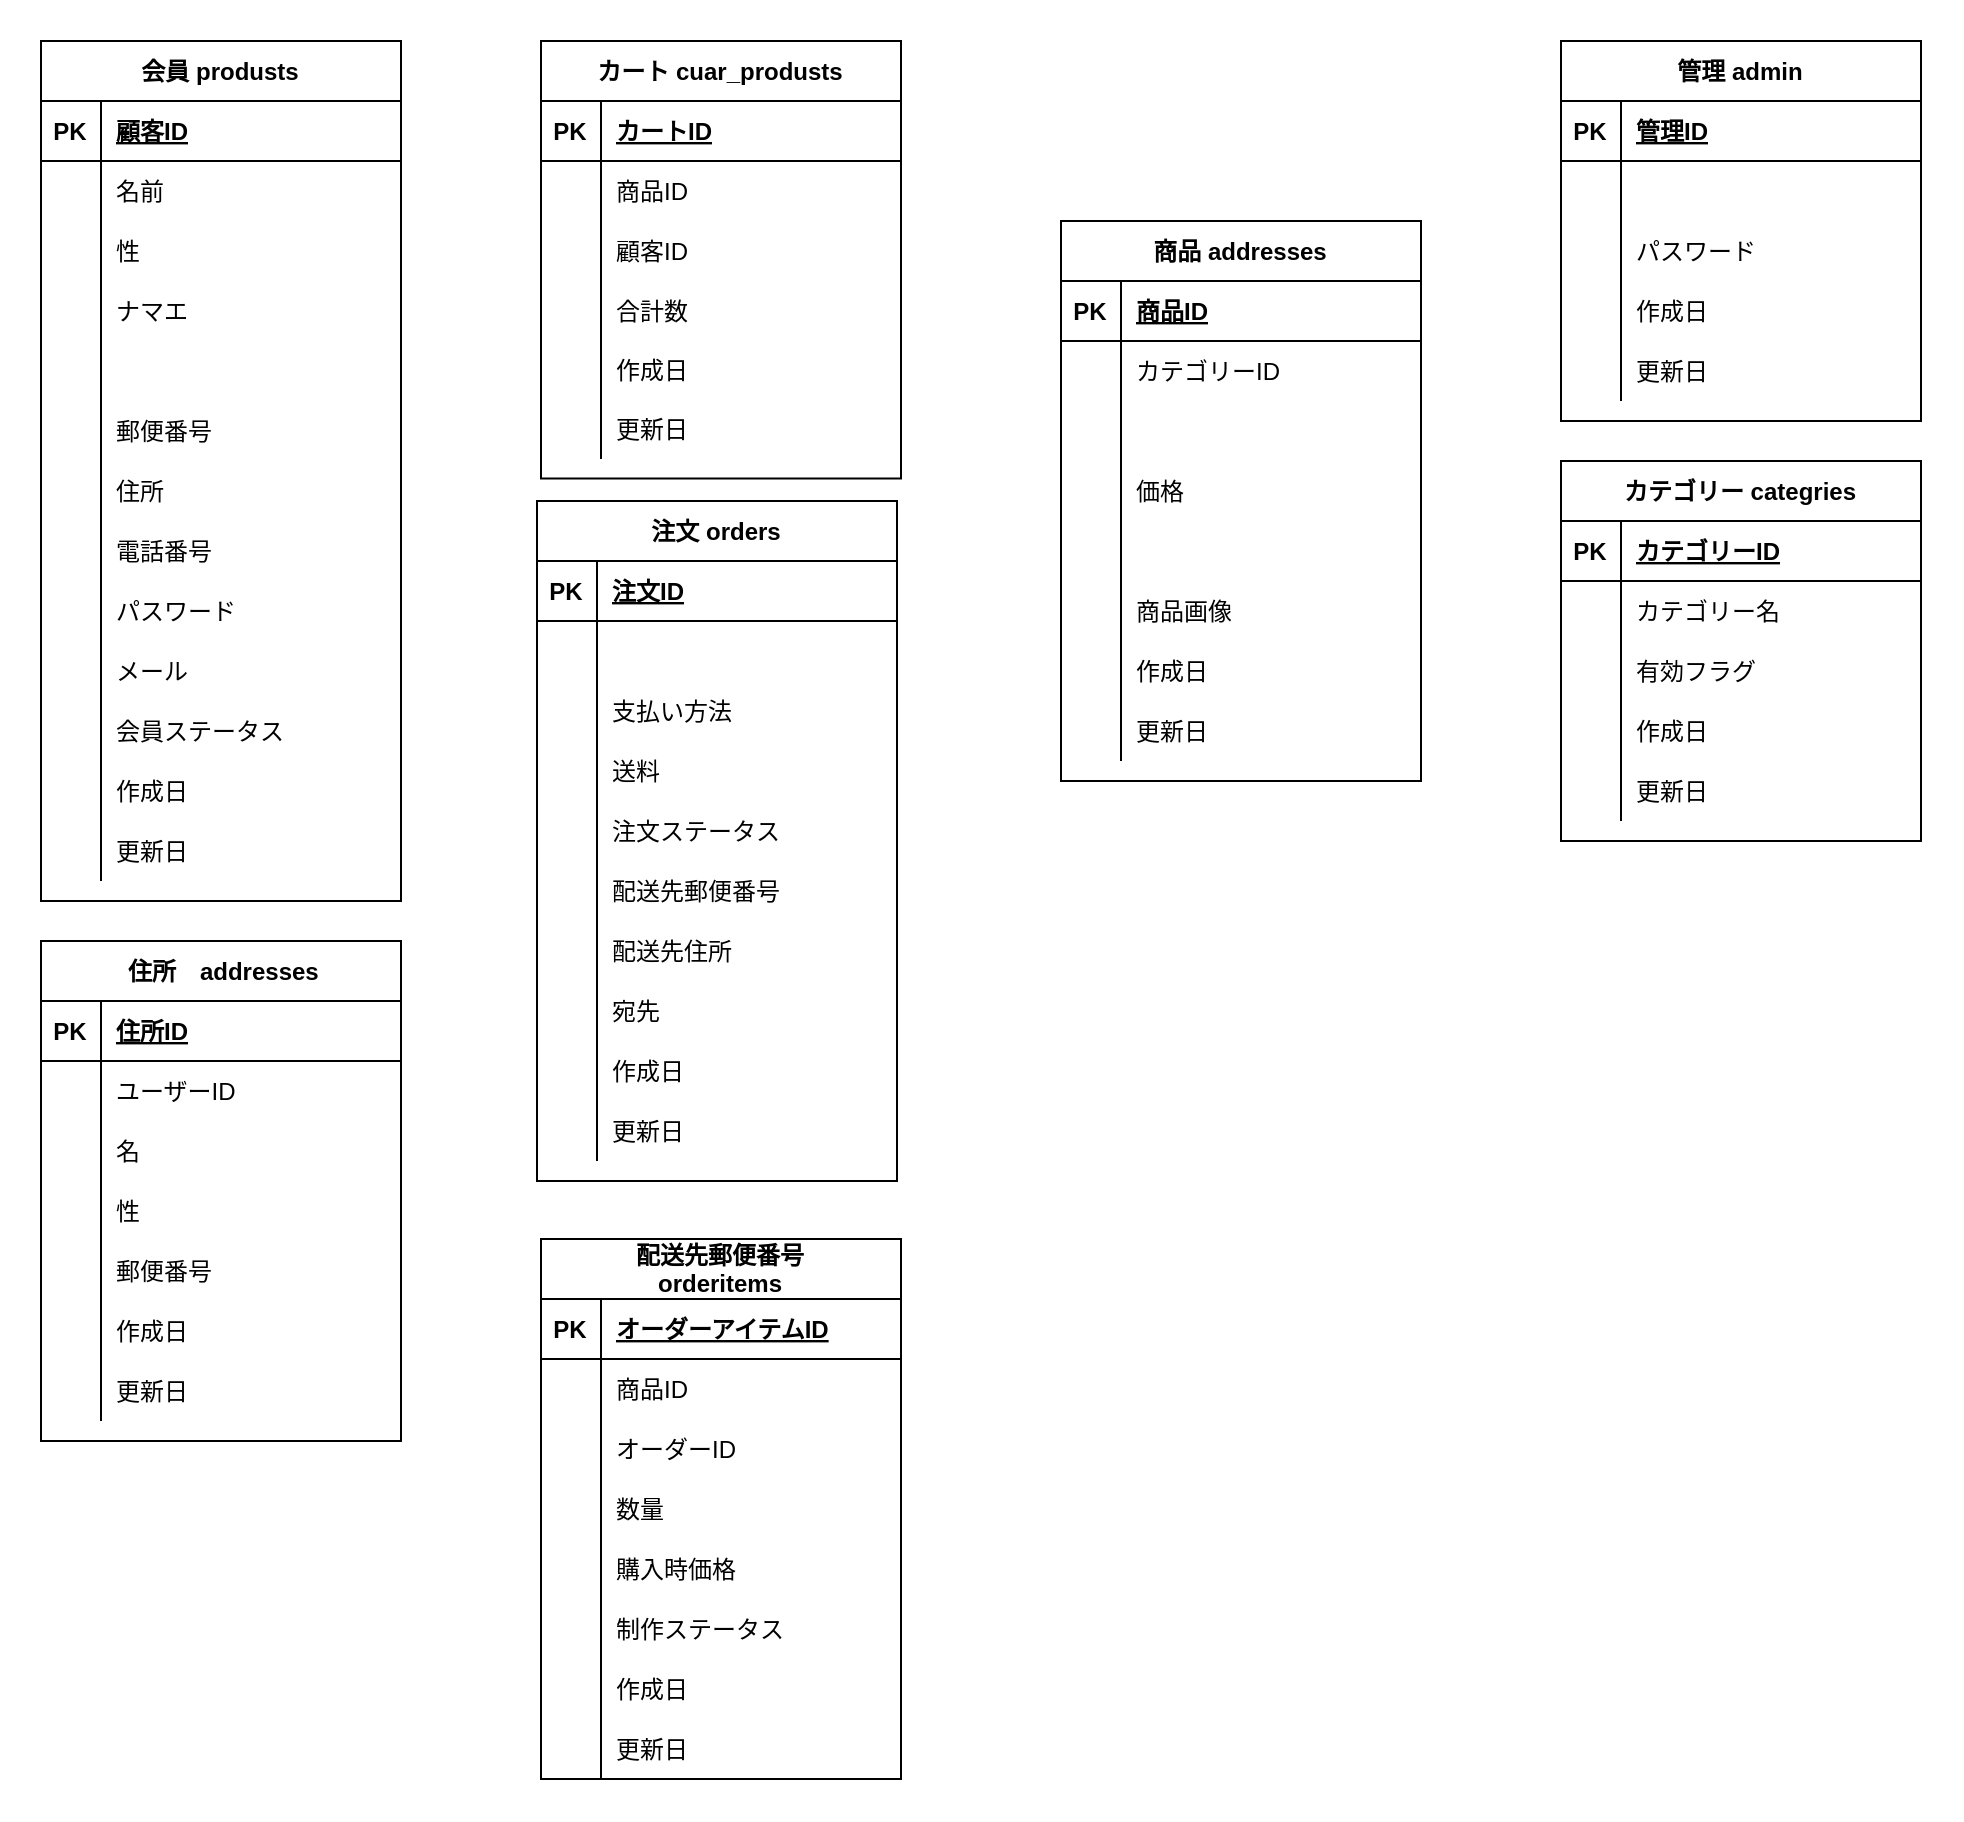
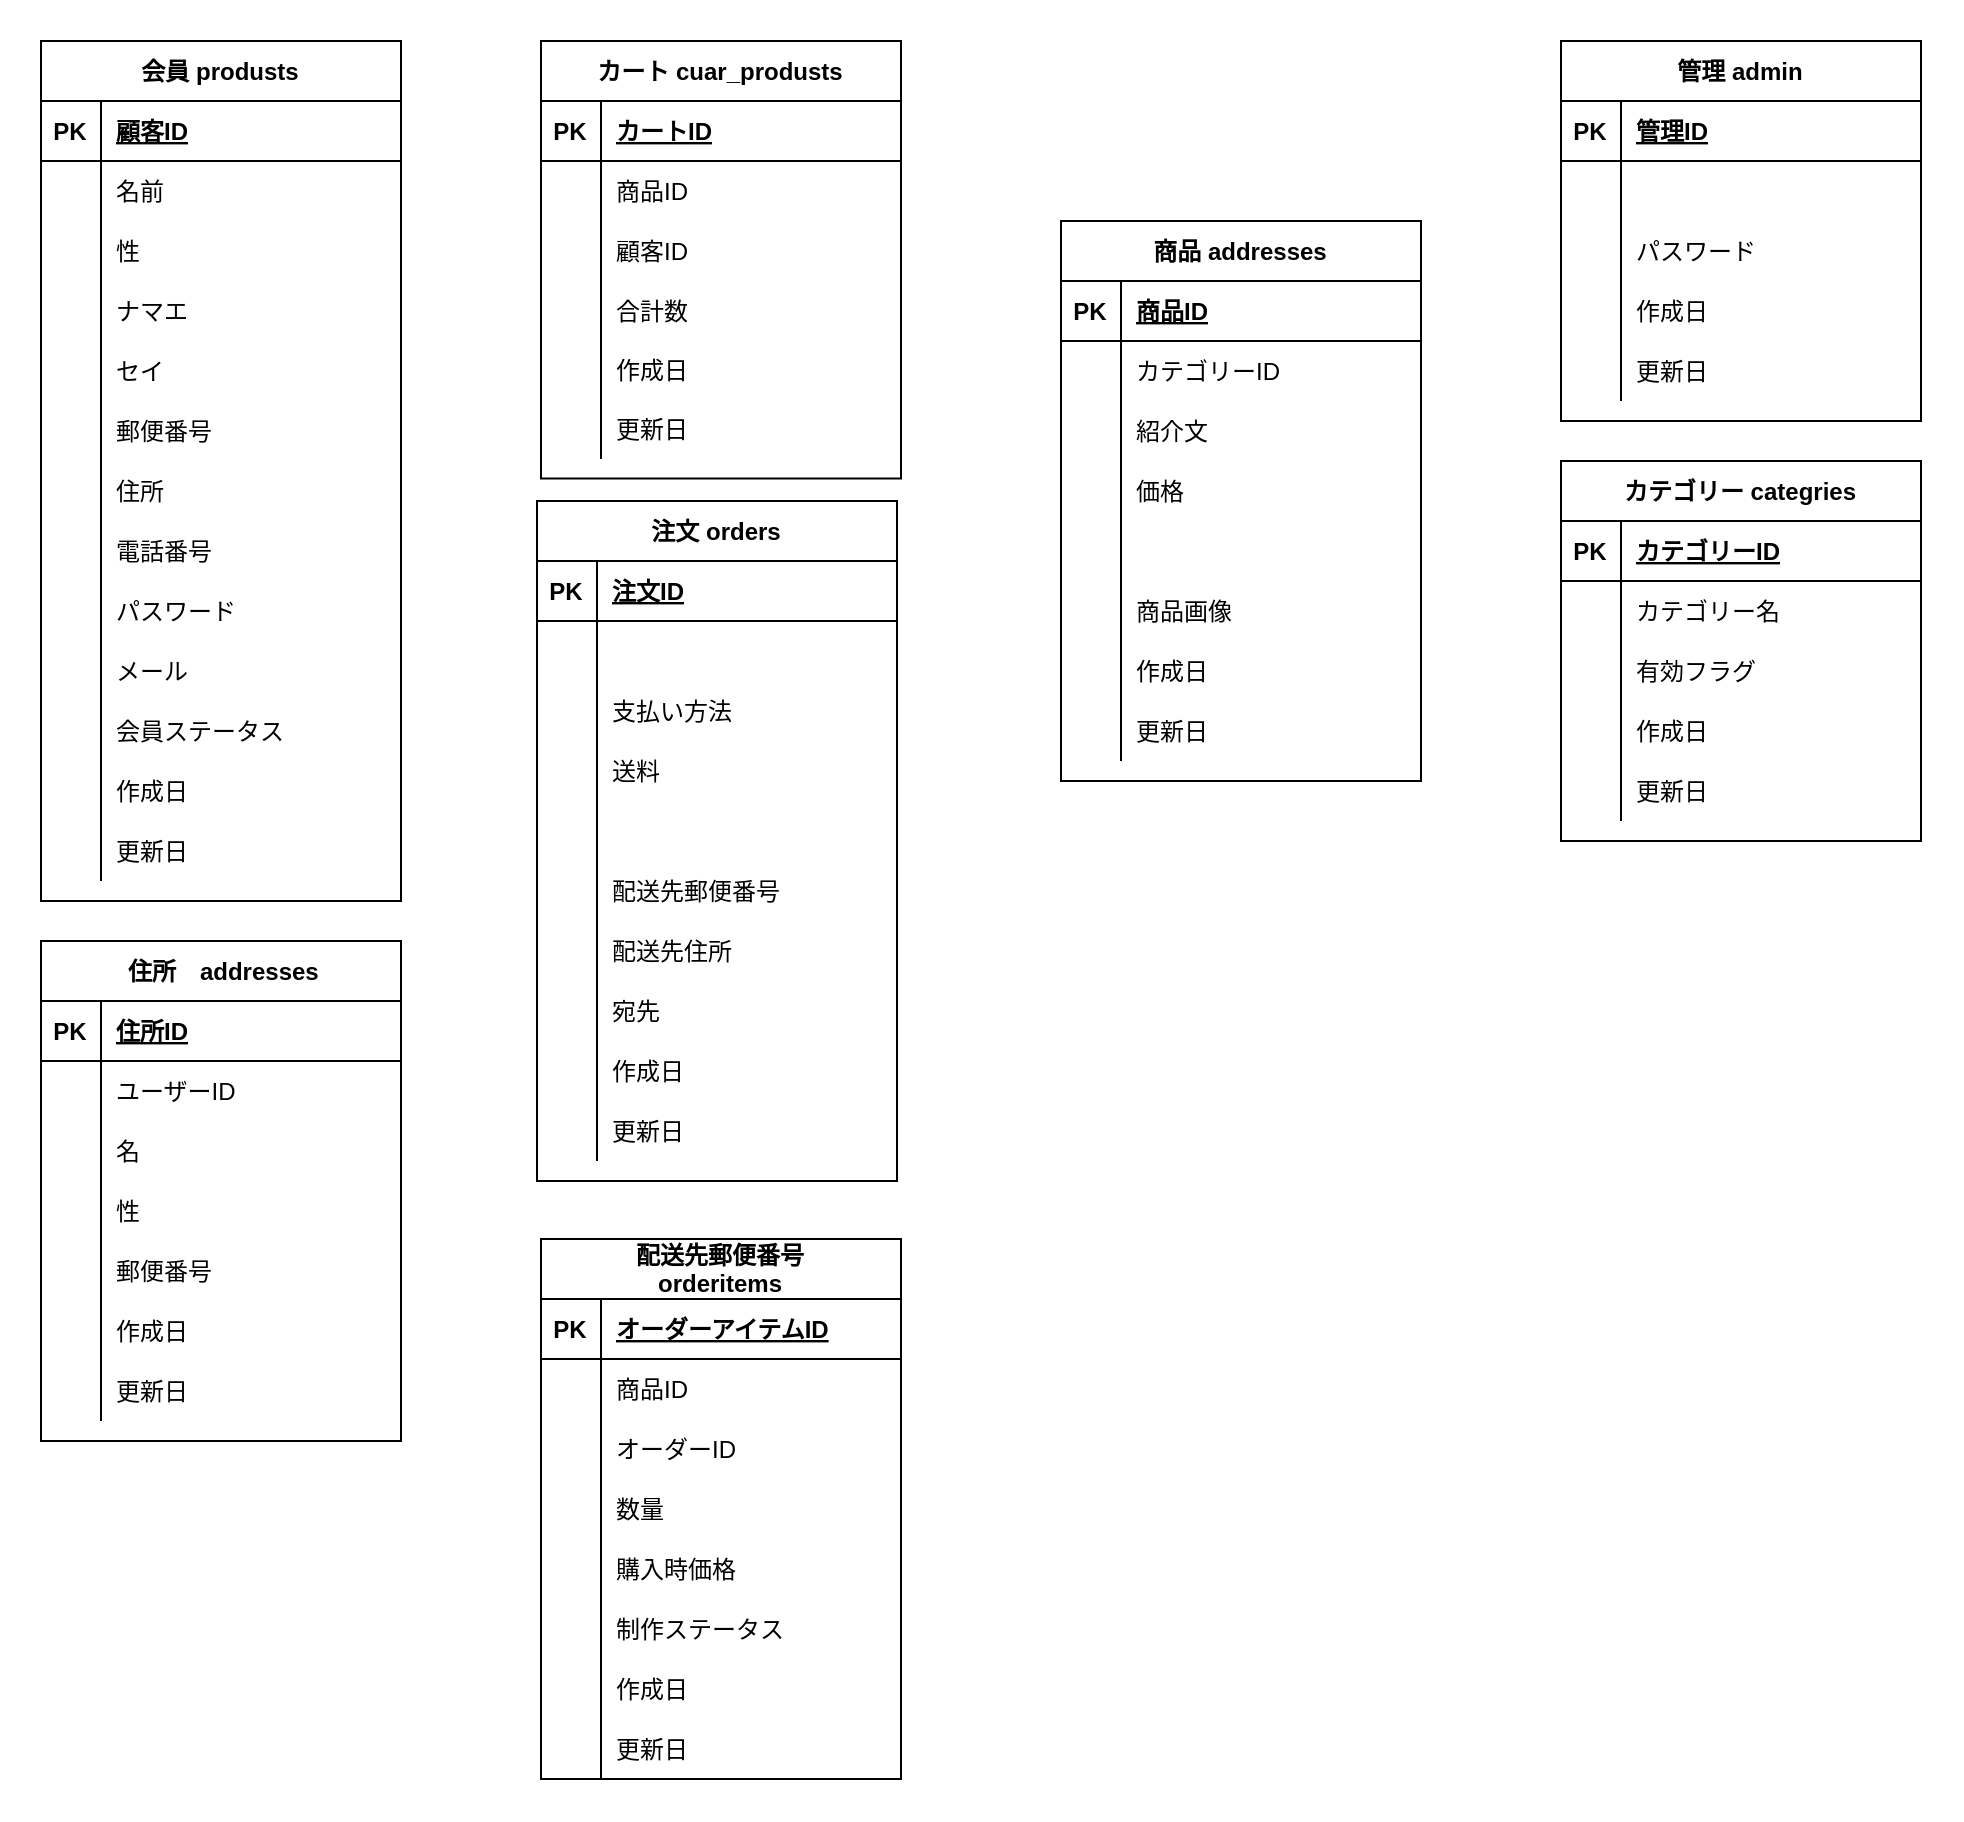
node "セイ": added
node "紹介文": added
node "注文ステータス": removed
